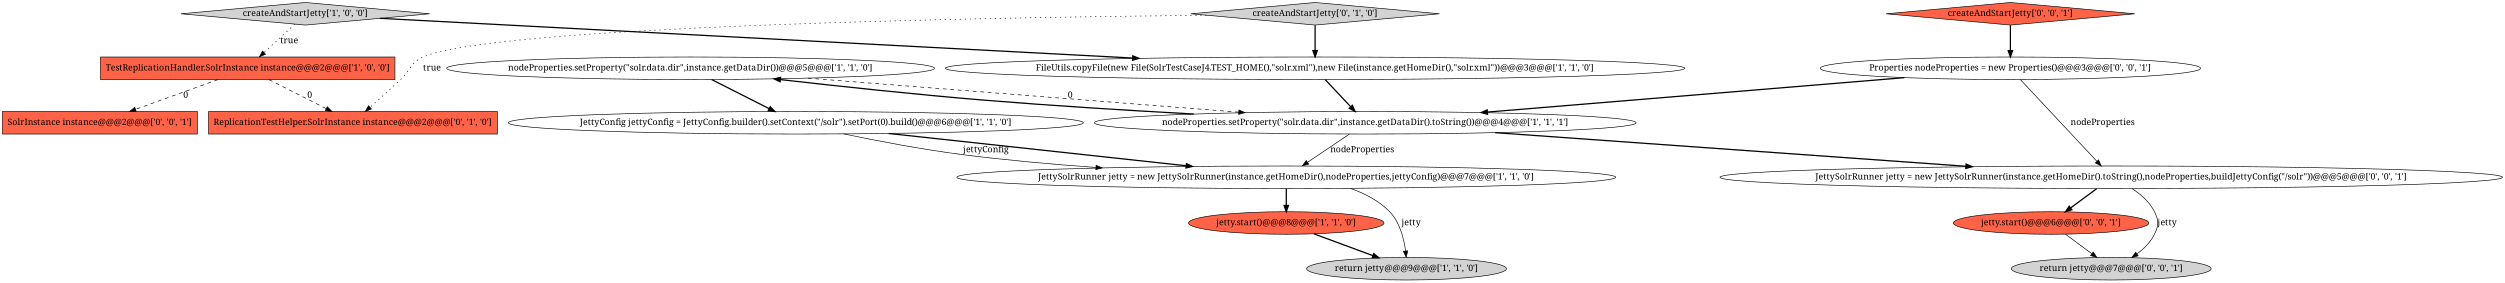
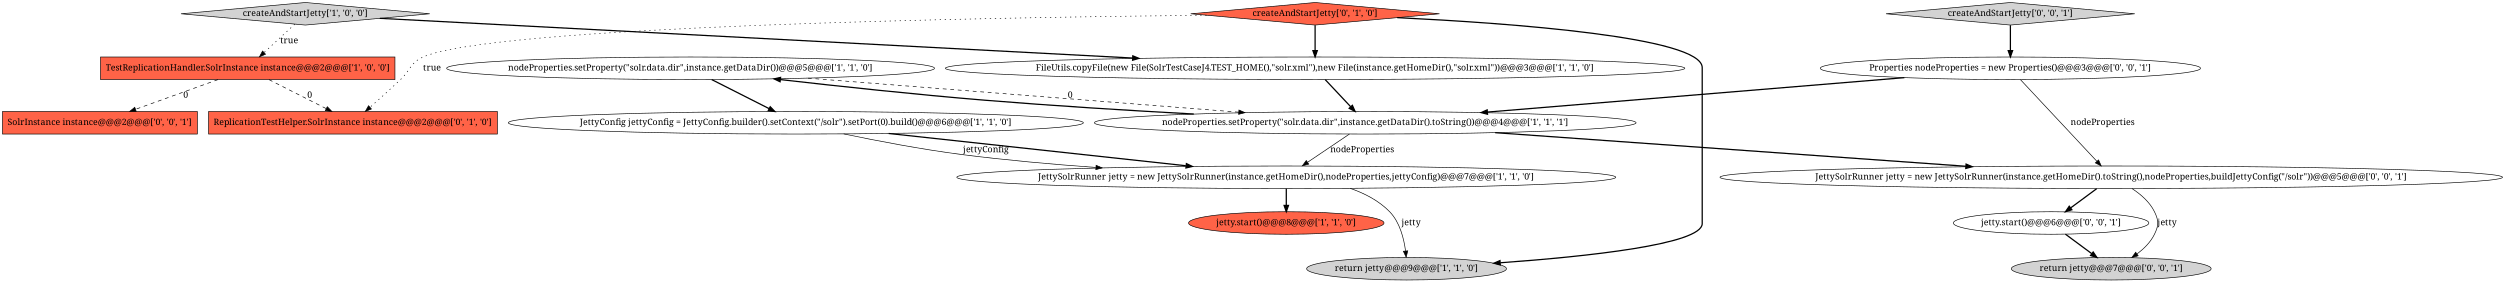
node "createAndStartJetty['0', '1', '0']": fillcolor lightgray -> tomato
node "createAndStartJetty['0', '0', '1']": fillcolor tomato -> lightgray
node "jetty.start()@@@6@@@['0', '0', '1']": fillcolor tomato -> white
edge "jetty.start()@@@6@@@['0', '0', '1']" -> "return jetty@@@7@@@['0', '0', '1']": style solid -> bold
edge "jetty.start()@@@8@@@['1', '1', '0']" -> "return jetty@@@9@@@['1', '1', '0']": now "createAndStartJetty['0', '1', '0']" -> "return jetty@@@9@@@['1', '1', '0']"
